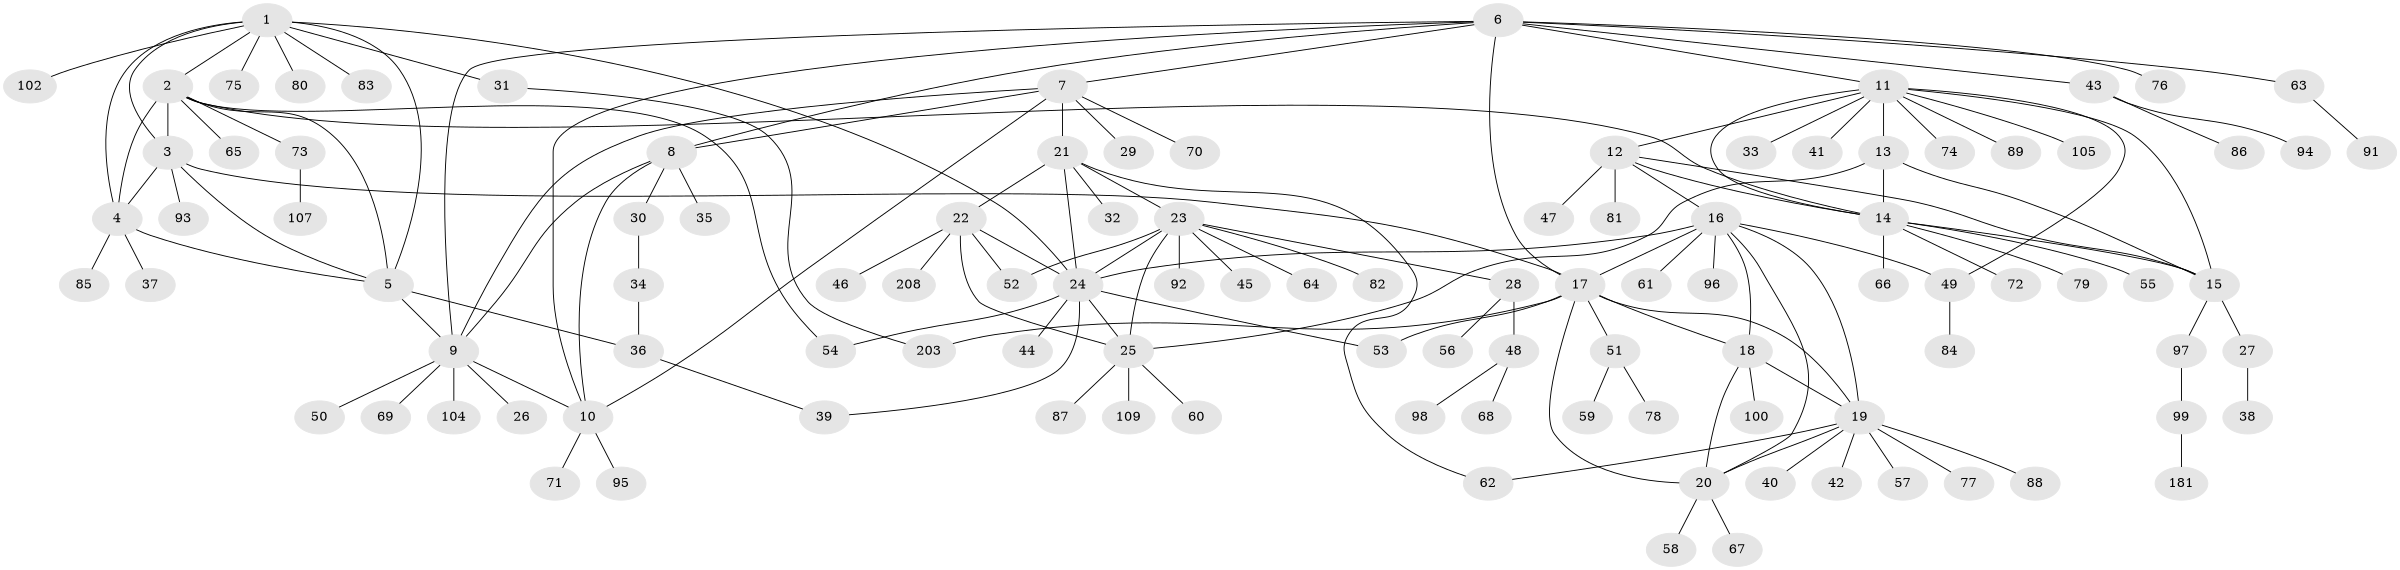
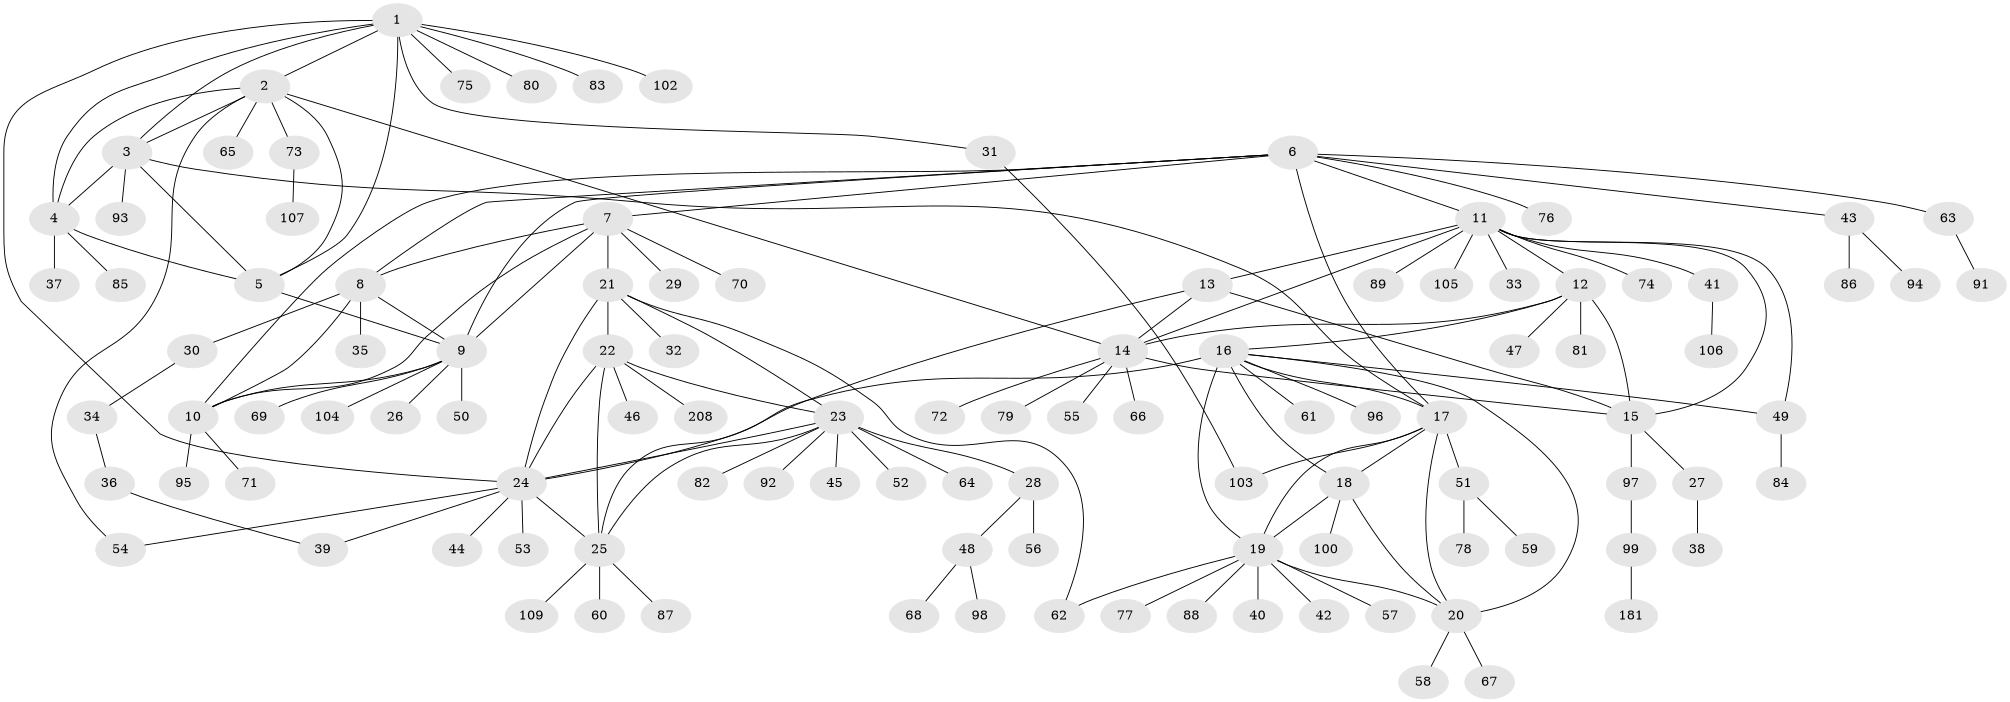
edge "22" -- "52": now "22" -- "23"
edge "5" -- "36": removed
edge "17" -- "53": removed
node "203": label "203" -> "103"
node "106": added
